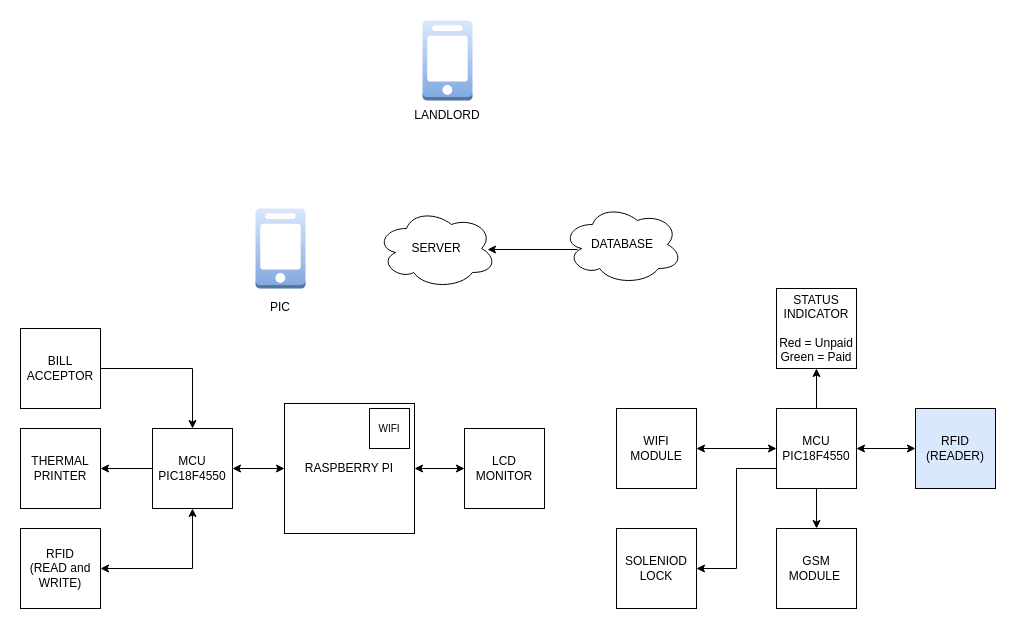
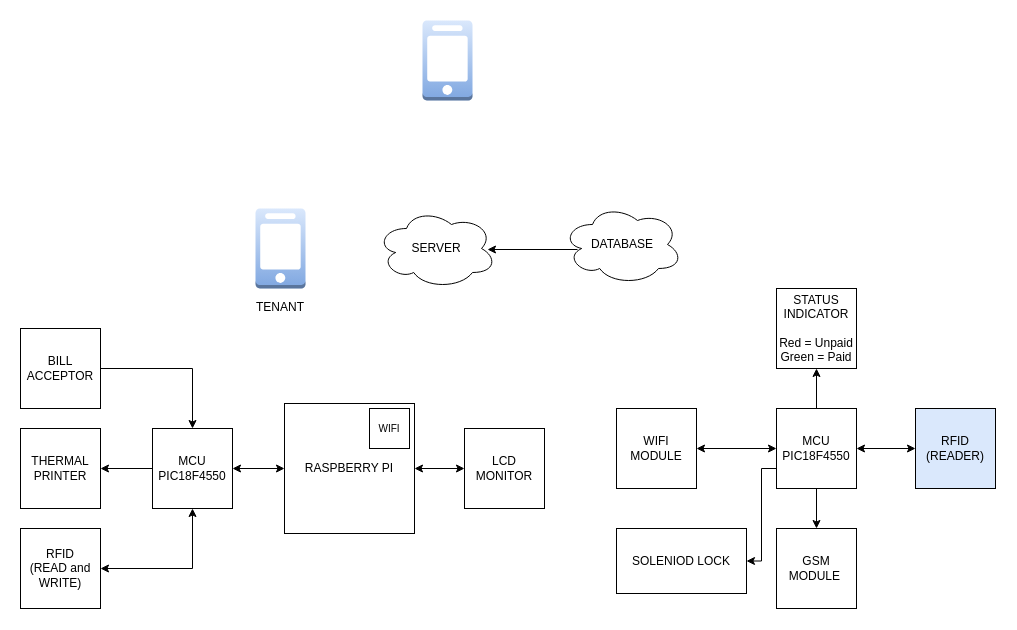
node "LANDLORD": removed
node "PIC": label "PIC" -> "TENANT"
node "SOLENIOD LOCK": size 80x80 -> 130x65
